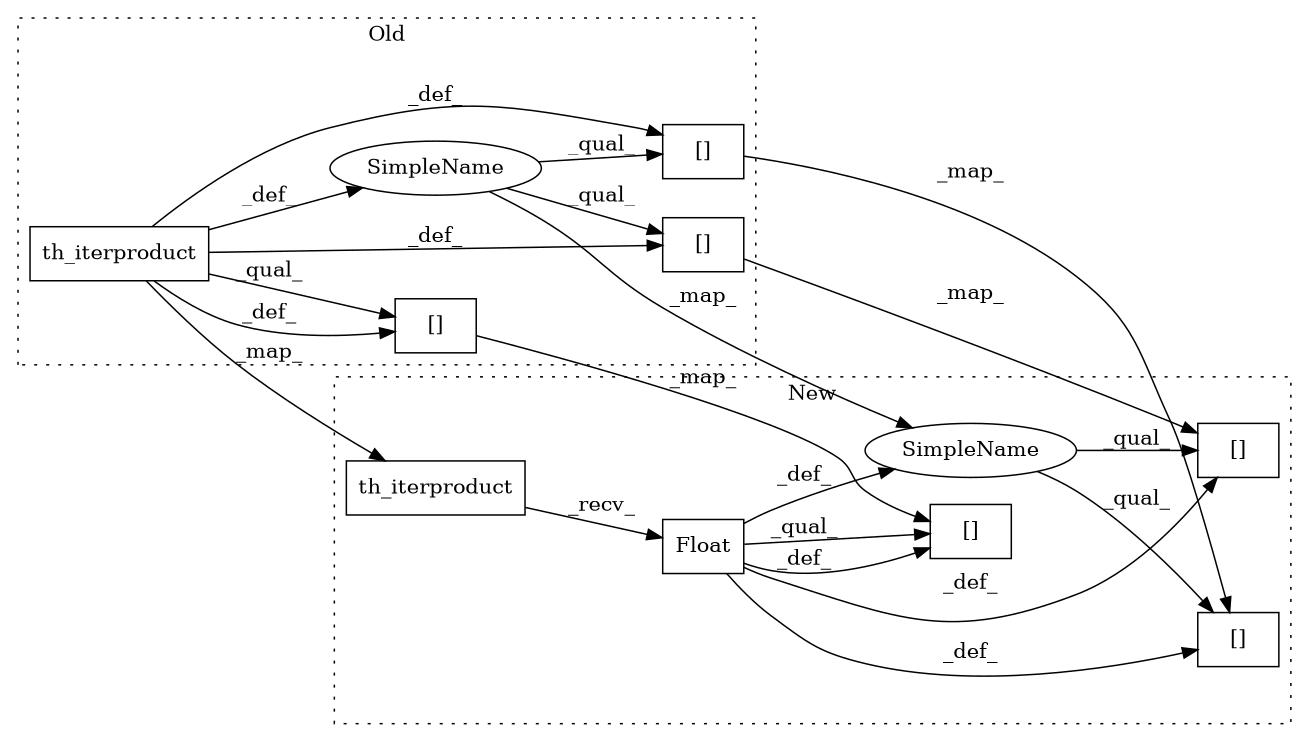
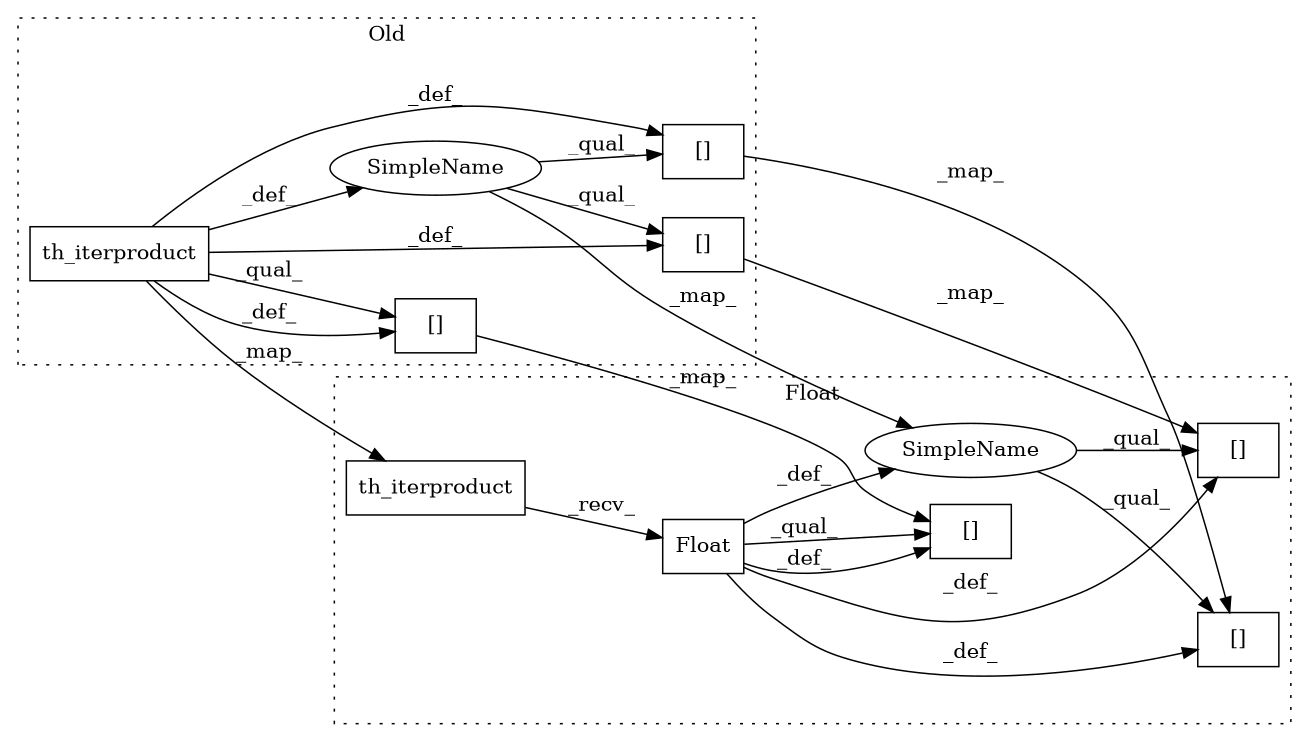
cluster "New": label "New" -> "Float"
